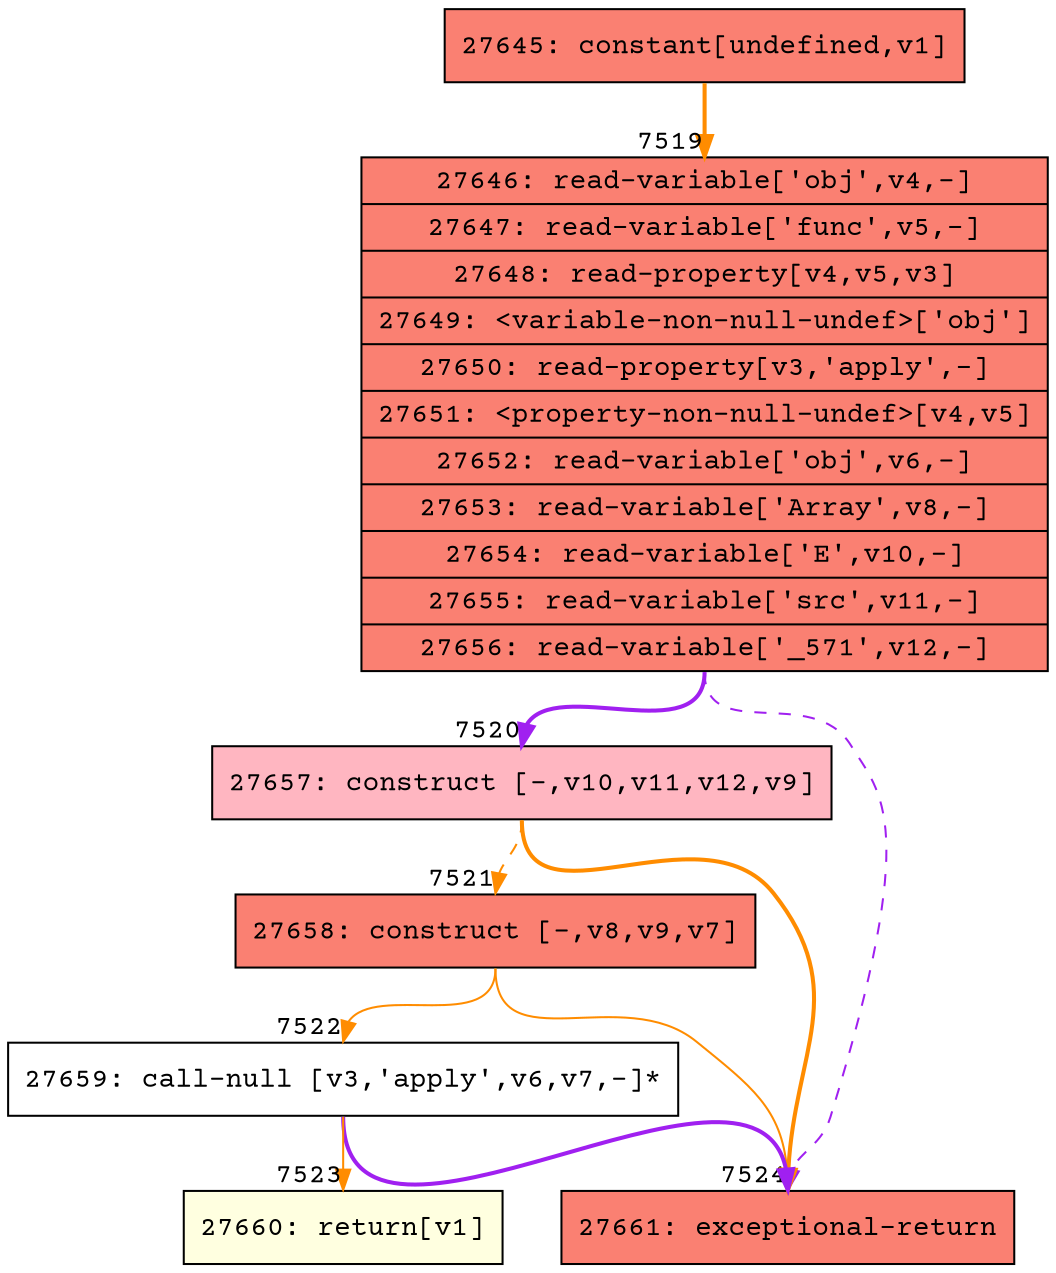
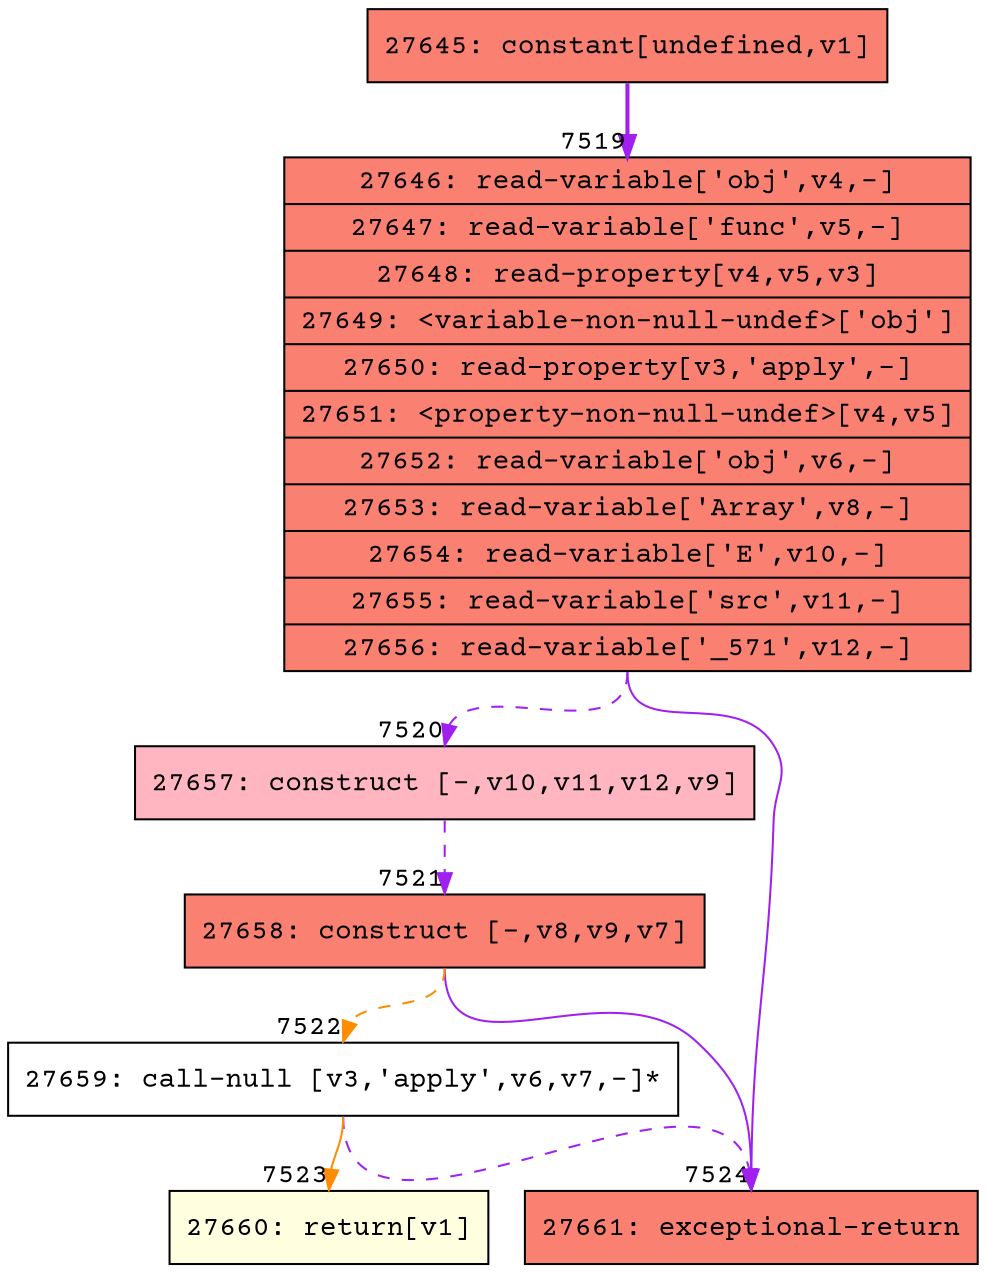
edge "27645: constant[undefined,v1]" -> "27646: read-variable['obj',v4,-]": color darkorange -> purple
edge "27646: read-variable['obj',v4,-]" -> "27657: construct [-,v10,v11,v12,v9]": style bold -> dashed
edge "27657: construct [-,v10,v11,v12,v9]" -> "27658: construct [-,v8,v9,v7]": color darkorange -> purple
edge "27646: read-variable['obj',v4,-]" -> "27661: exceptional-return": style dashed -> solid
edge "27657: construct [-,v10,v11,v12,v9]" -> "27661: exceptional-return": removed
edge "27658: construct [-,v8,v9,v7]" -> "27659: call-null [v3,'apply',v6,v7,-]*": style solid -> dashed
edge "27658: construct [-,v8,v9,v7]" -> "27661: exceptional-return": color darkorange -> purple
edge "27659: call-null [v3,'apply',v6,v7,-]*" -> "27661: exceptional-return": style bold -> dashed
